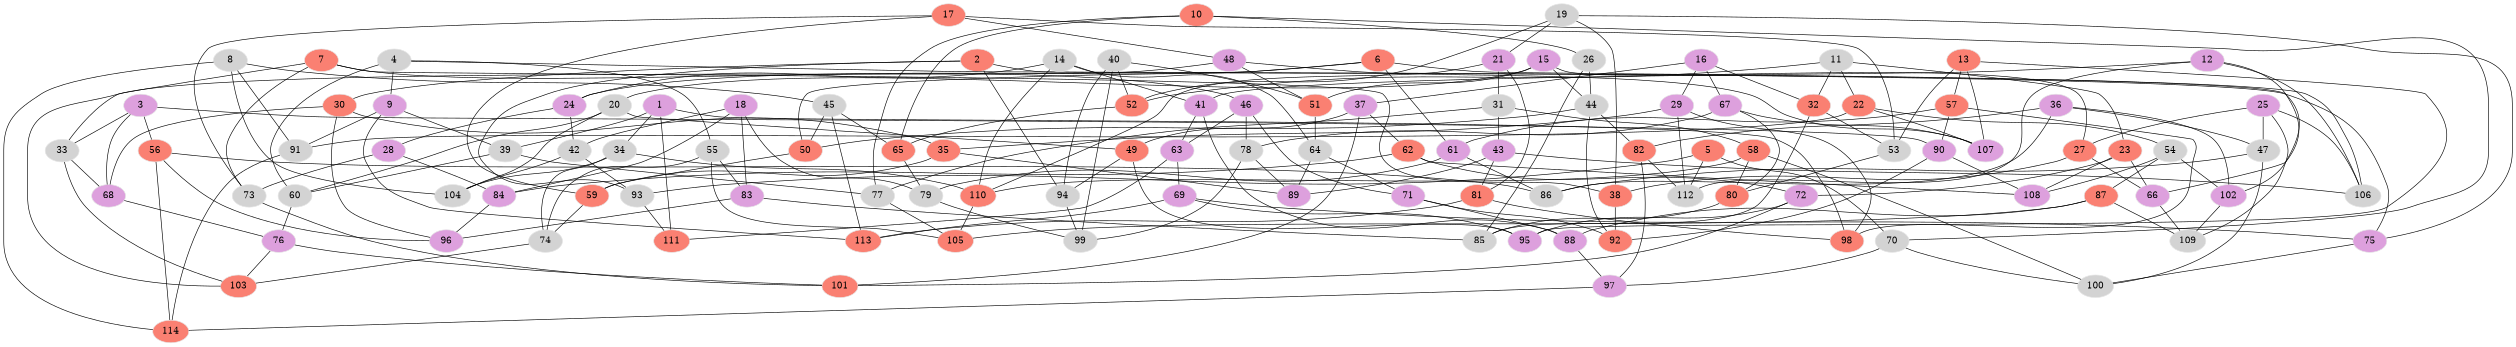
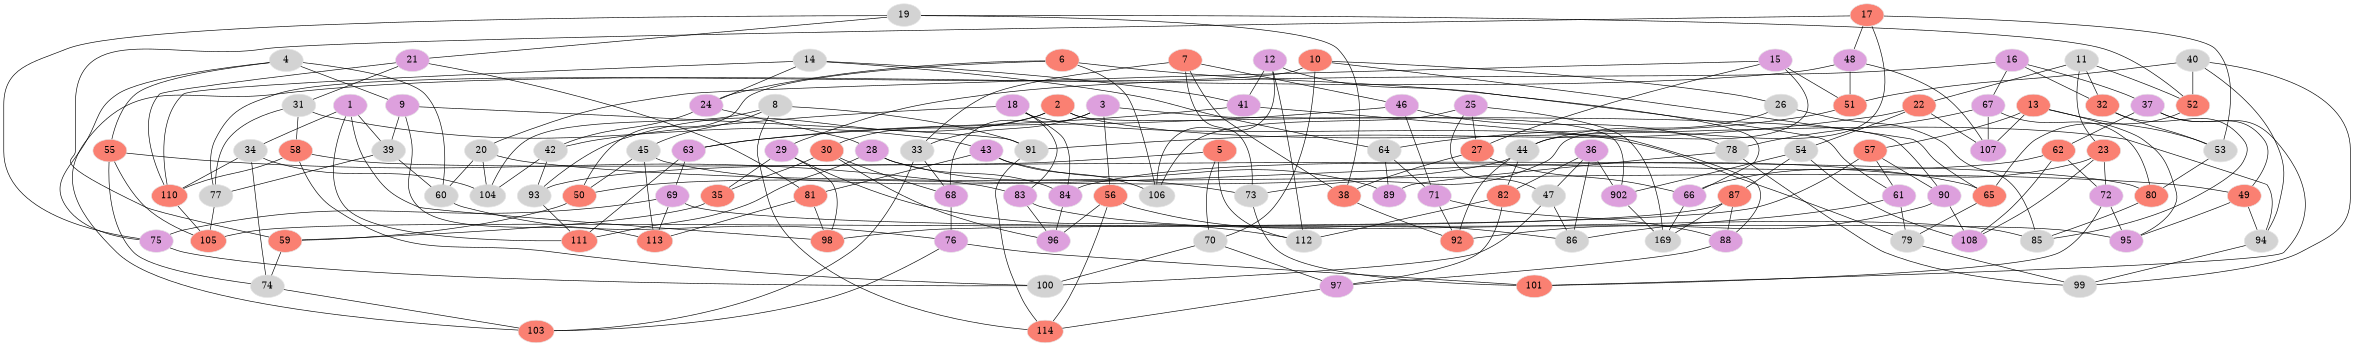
node "55": fillcolor lightgrey -> salmon
edge "35" -- "89": removed
node "102": label "102" -> "902"
edge "28" -- "111": added
node "109": label "109" -> "169"
